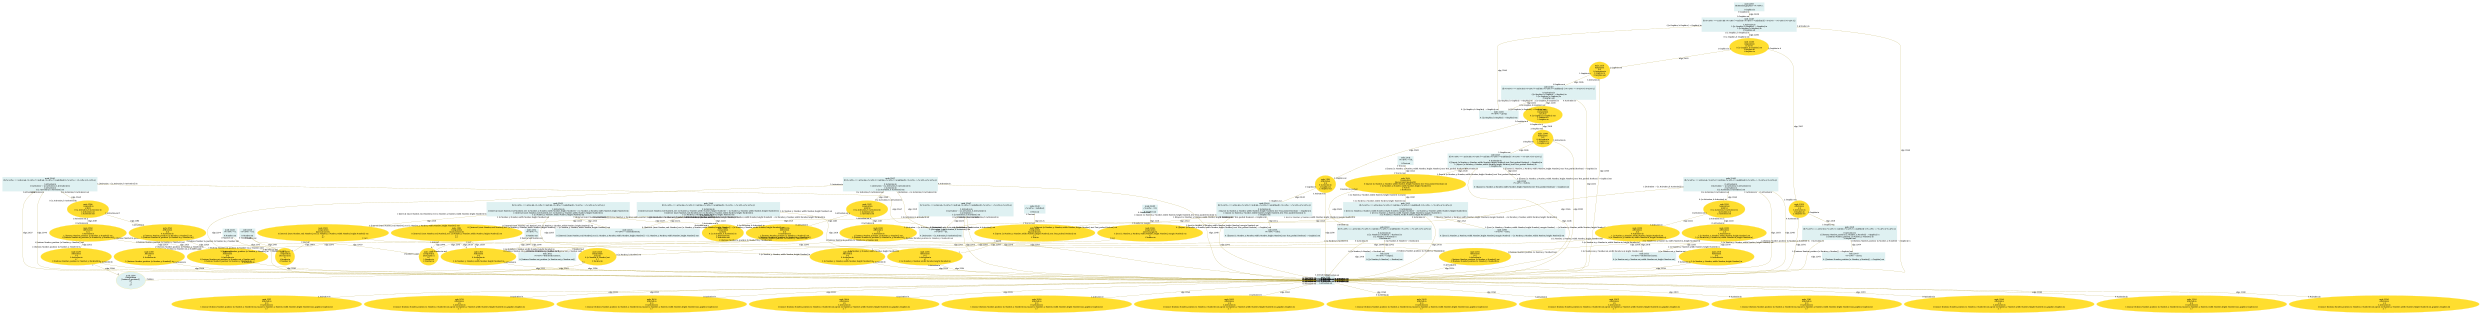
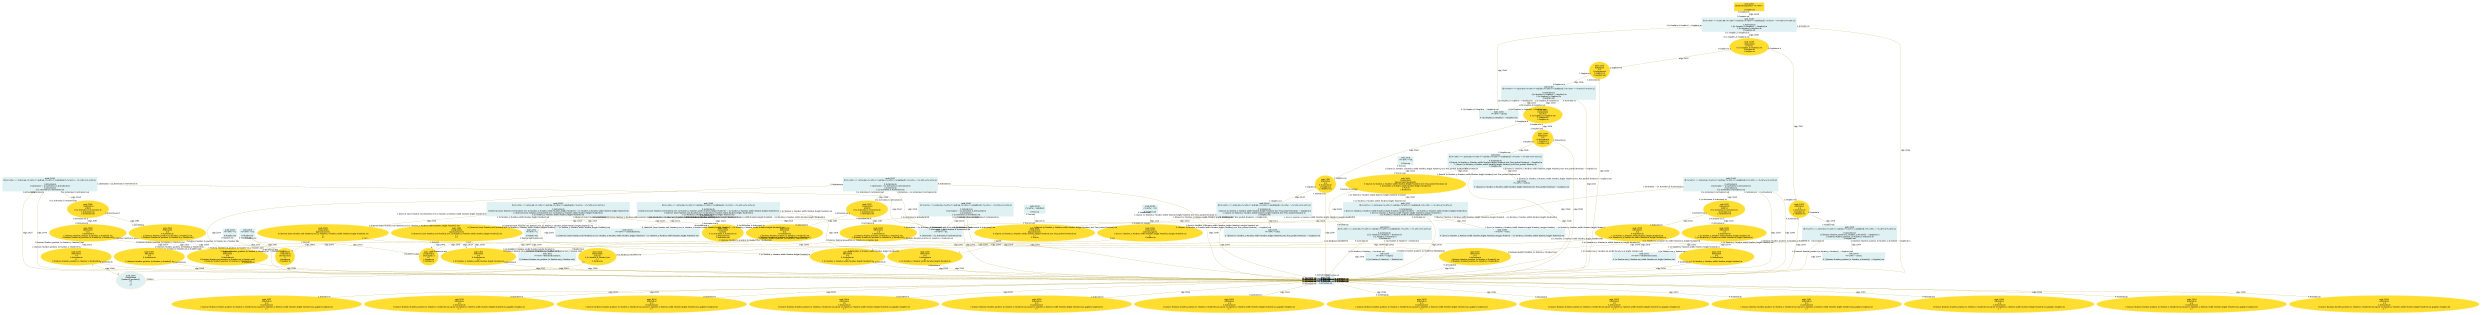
node "node_21525 theInterface.graphics=<%=a0%>; 0: Graphics in": fillcolor #dff1f2 -> #ffde2f
